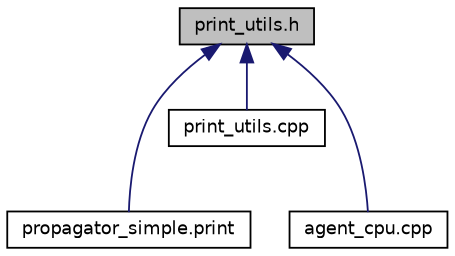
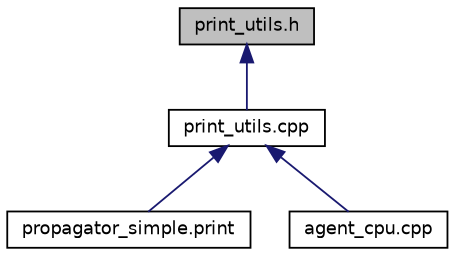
edge "propagator_simple.print" -> "print_utils.h": now "propagator_simple.print" -> "print_utils.cpp"
edge "agent_cpu.cpp" -> "print_utils.h": now "agent_cpu.cpp" -> "print_utils.cpp"
